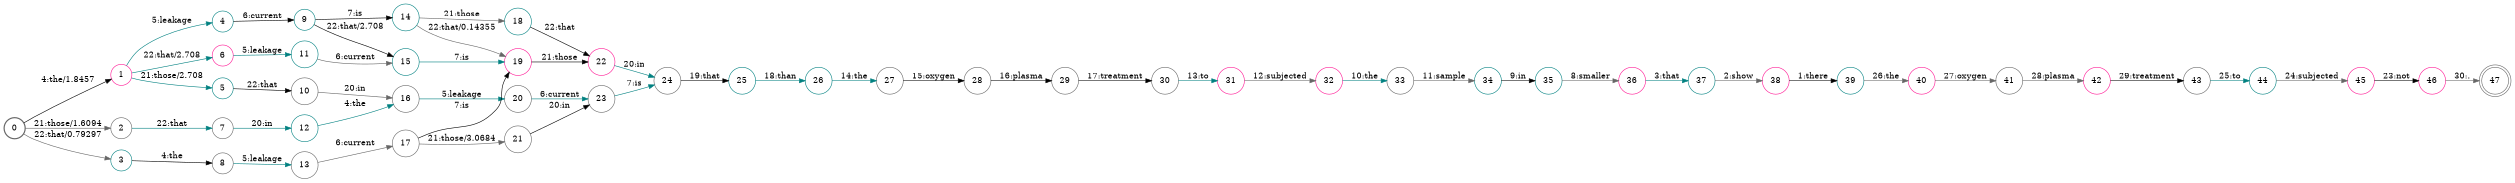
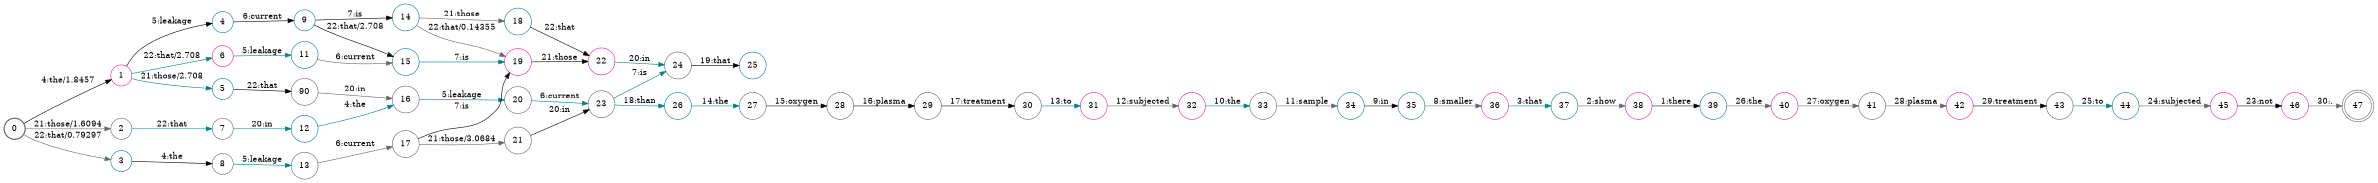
edge "1" -> "4": color teal -> black
edge "25" -> "26": now "23" -> "26"
node "10": label "10" -> "90"
